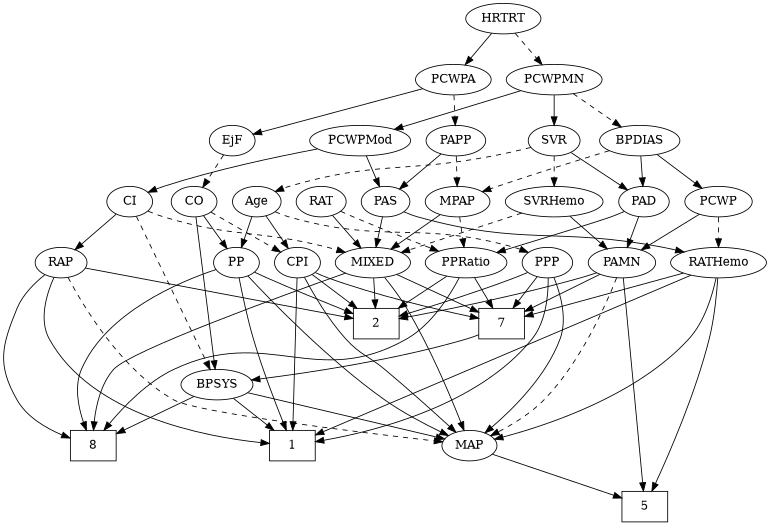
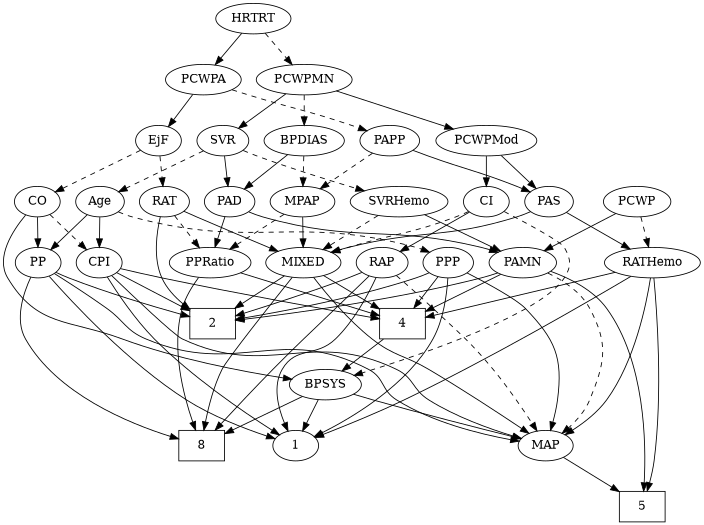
edge "EjF" -> "RAT": added
edge "BPDIAS" -> "PCWP": removed
edge "PPRatio" -> "2": now "RAT" -> "2"
node "7": label "7" -> "4"
node "1": shape box -> ellipse
